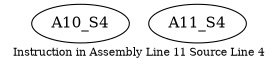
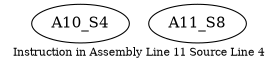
node "A11_S4": label "A11_S4" -> "A11_S8"
